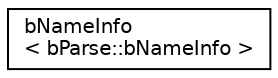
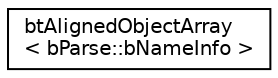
node "bNameInfo < bParse::bNameInfo >": label "bNameInfo < bParse::bNameInfo >" -> "btAlignedObjectArray < bParse::bNameInfo >"
